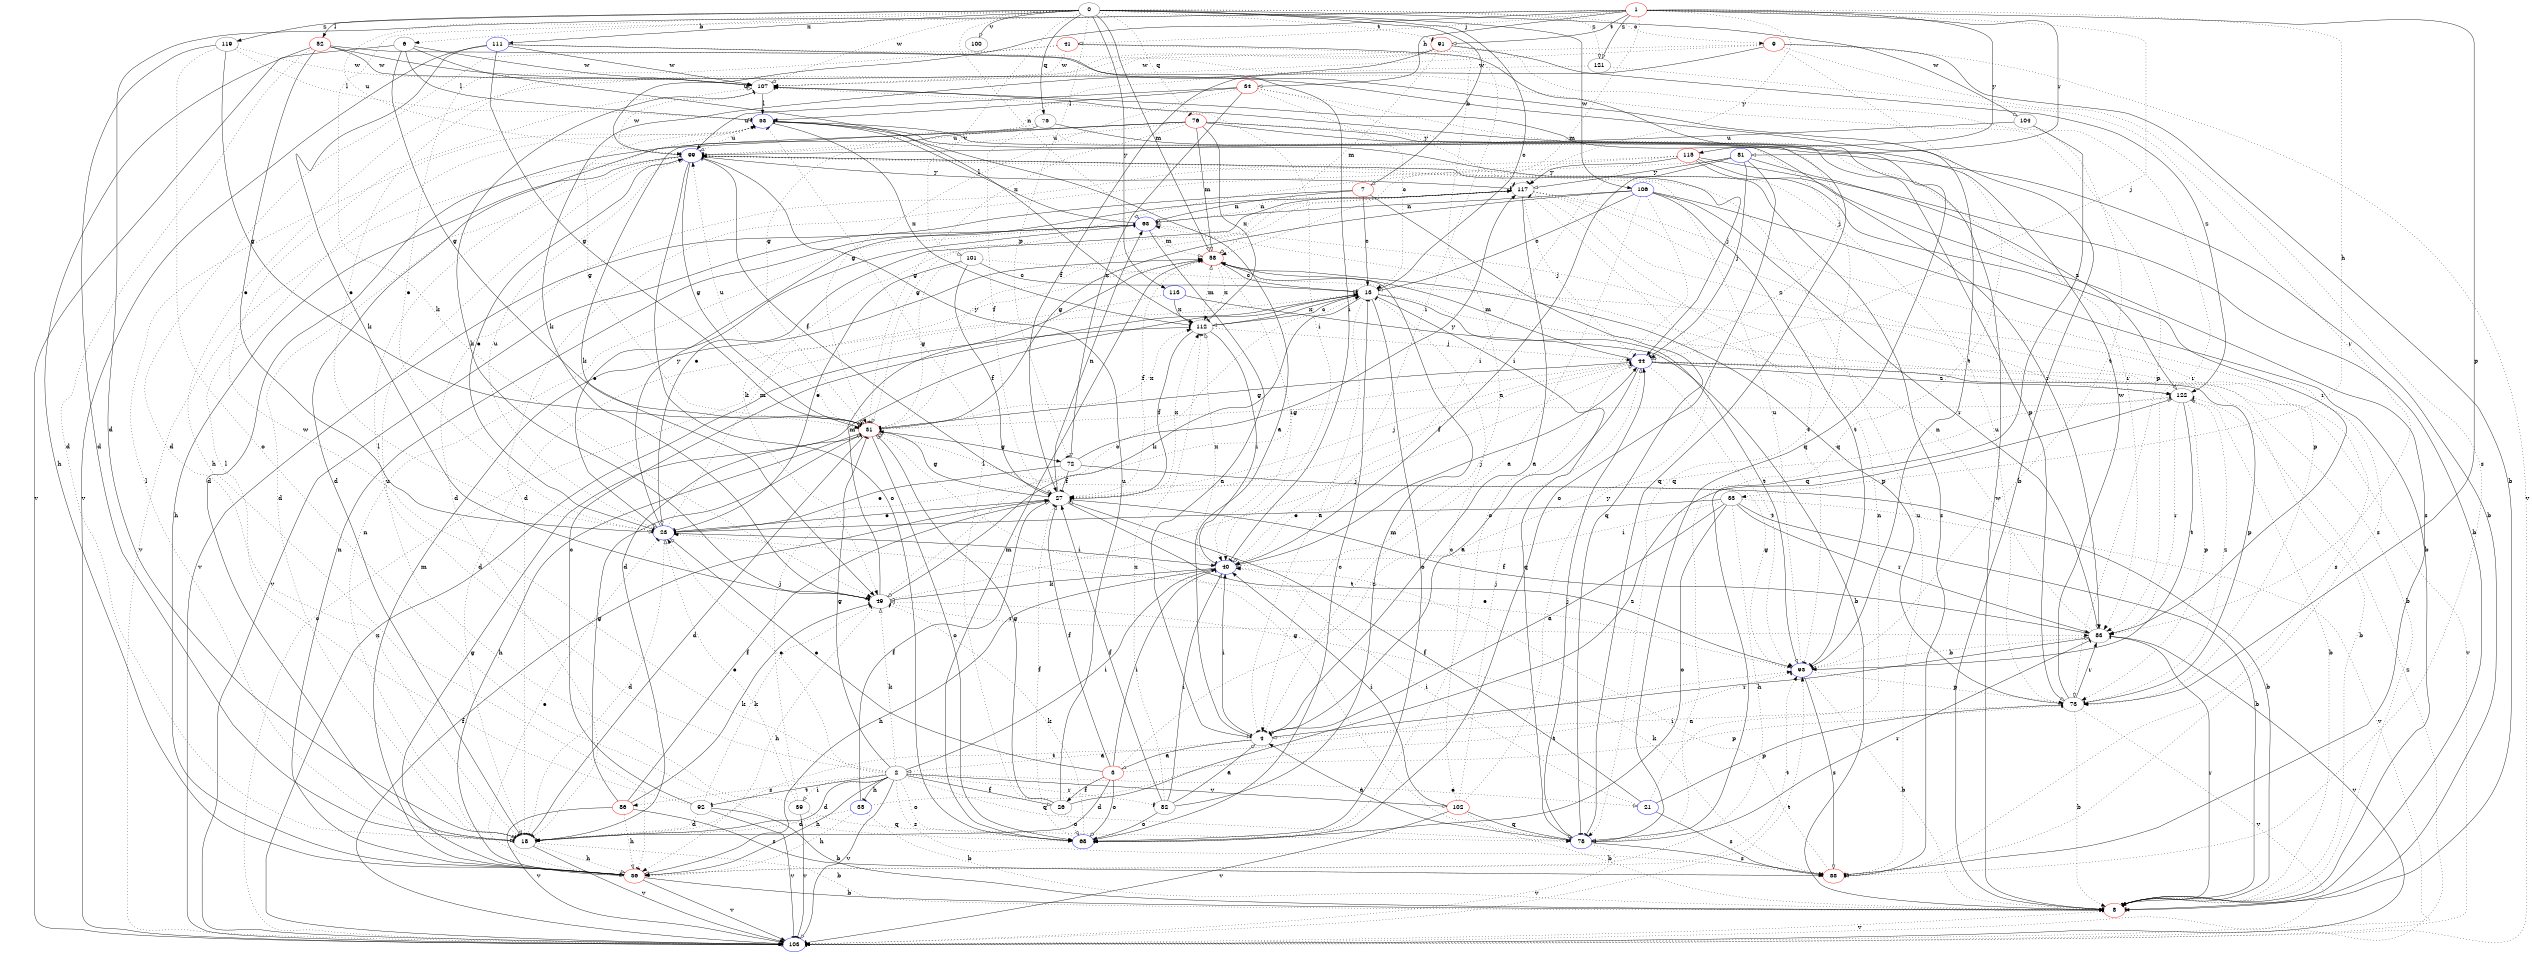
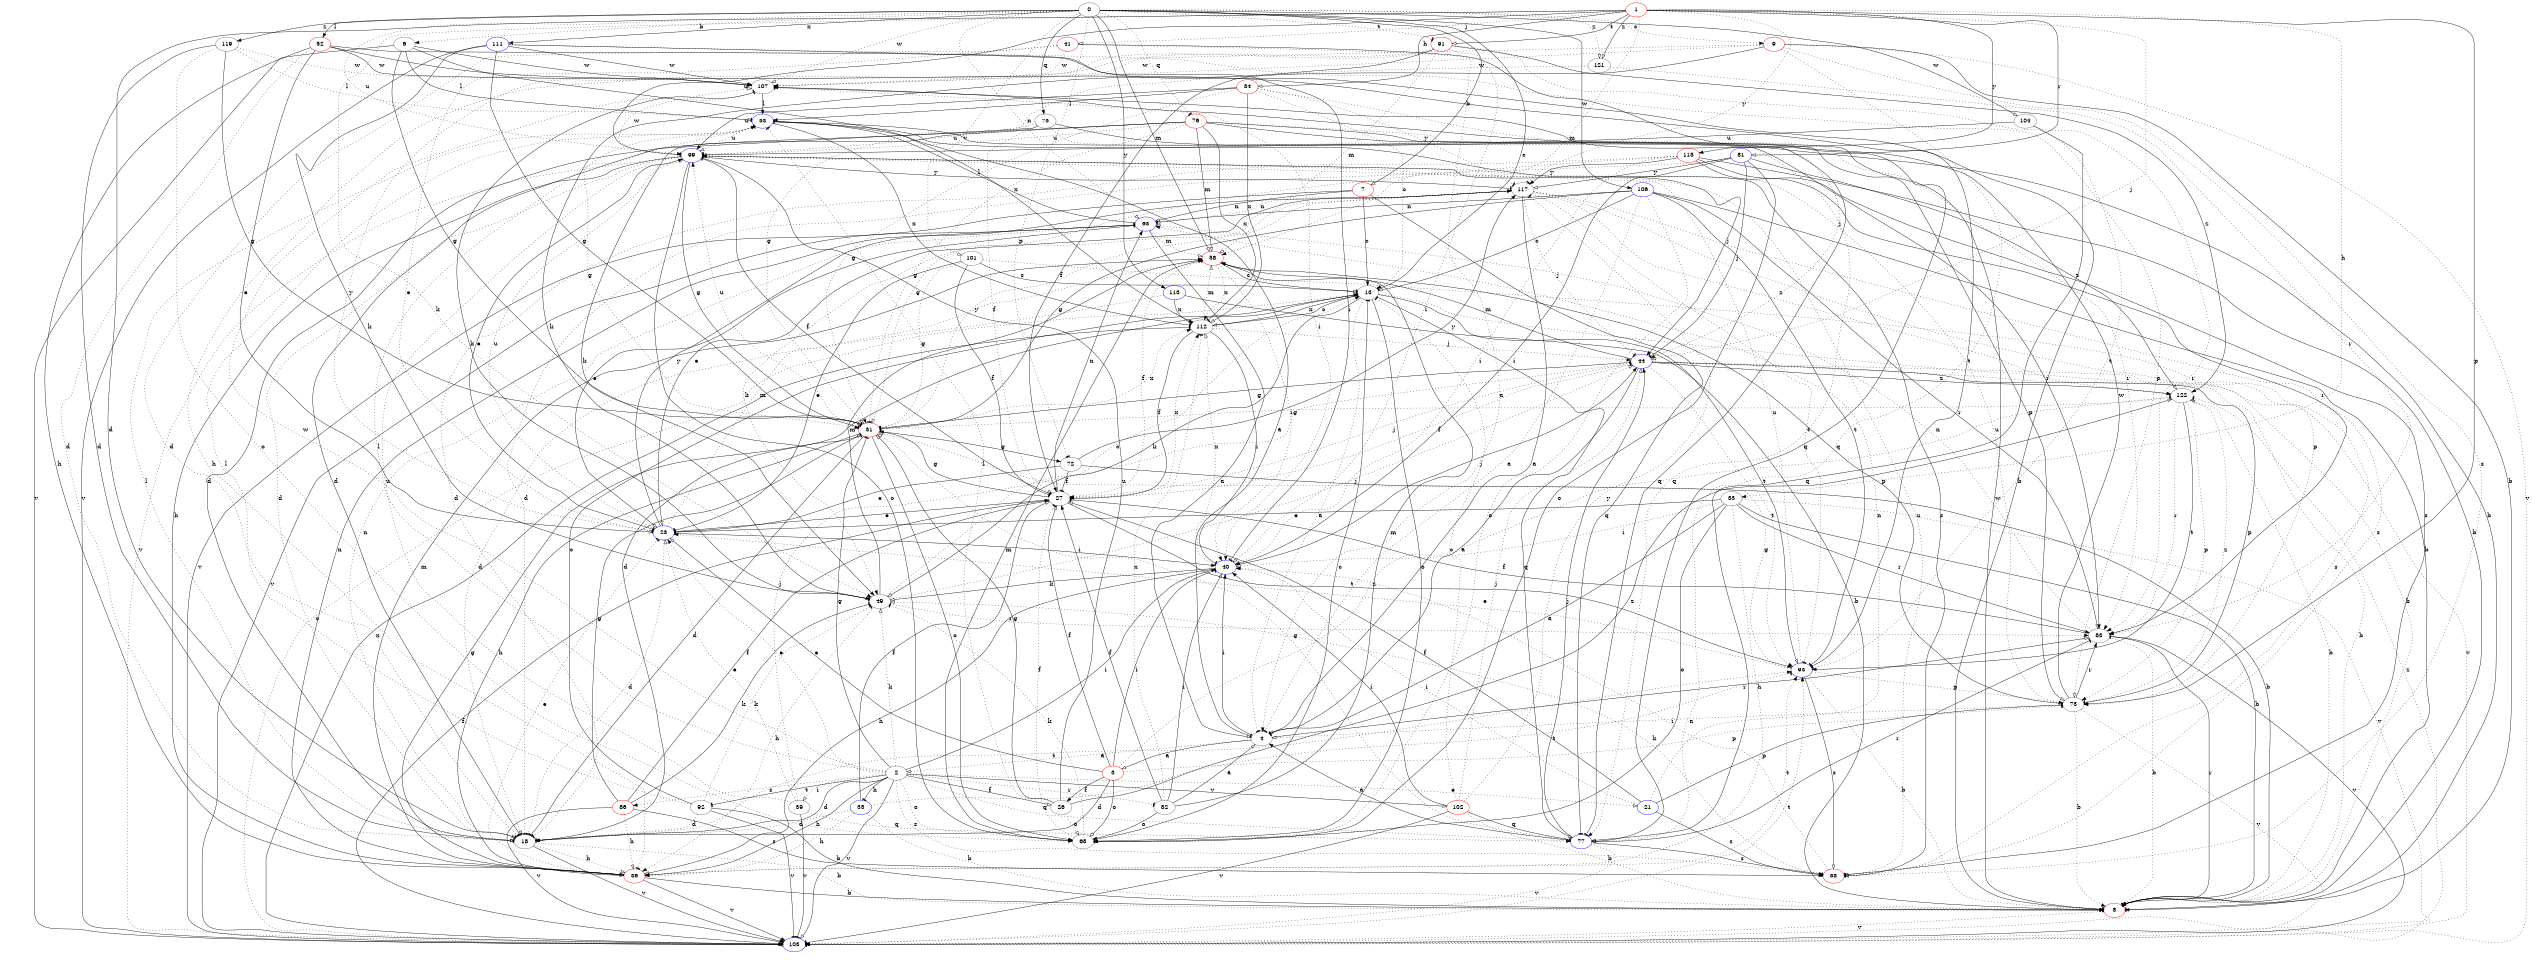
node "100": removed
edge "34" -> "72": now "34" -> "112"
edge "91" -> "23": label "e" -> "y"
edge "83" -> "93": now "83" -> "8"
node "68": color blue -> gray40
node "78": label "78" -> "77"
